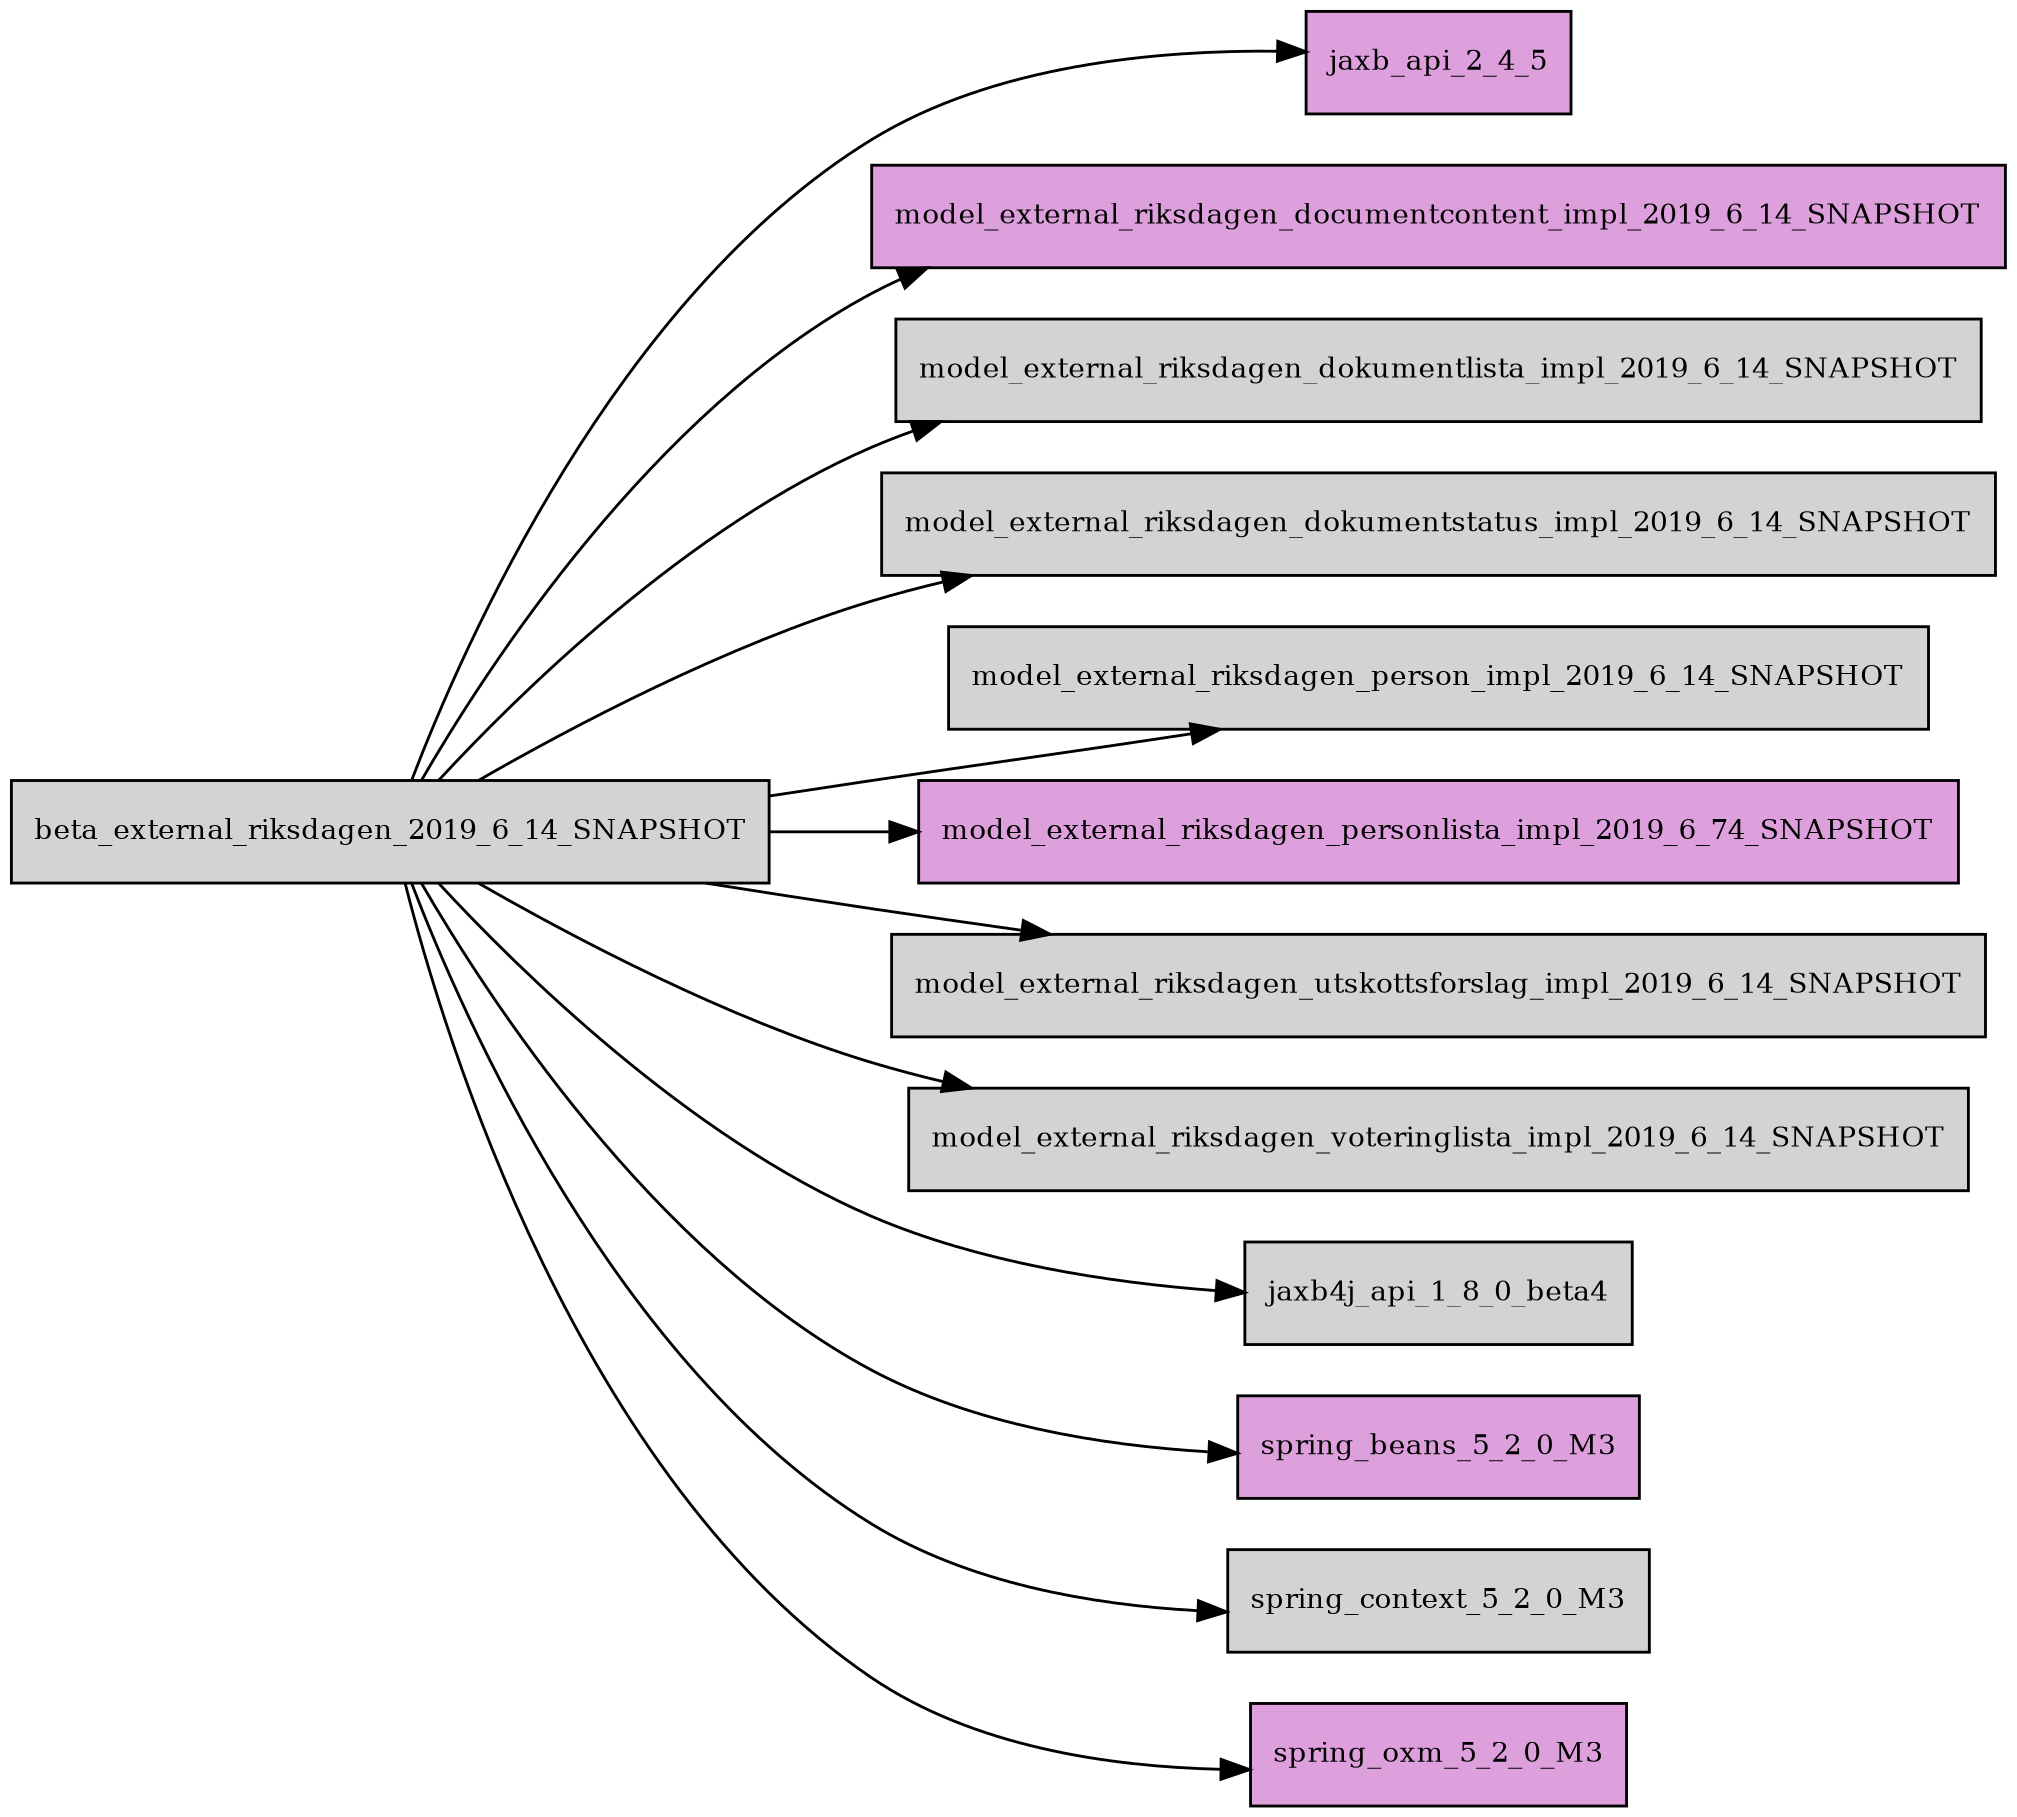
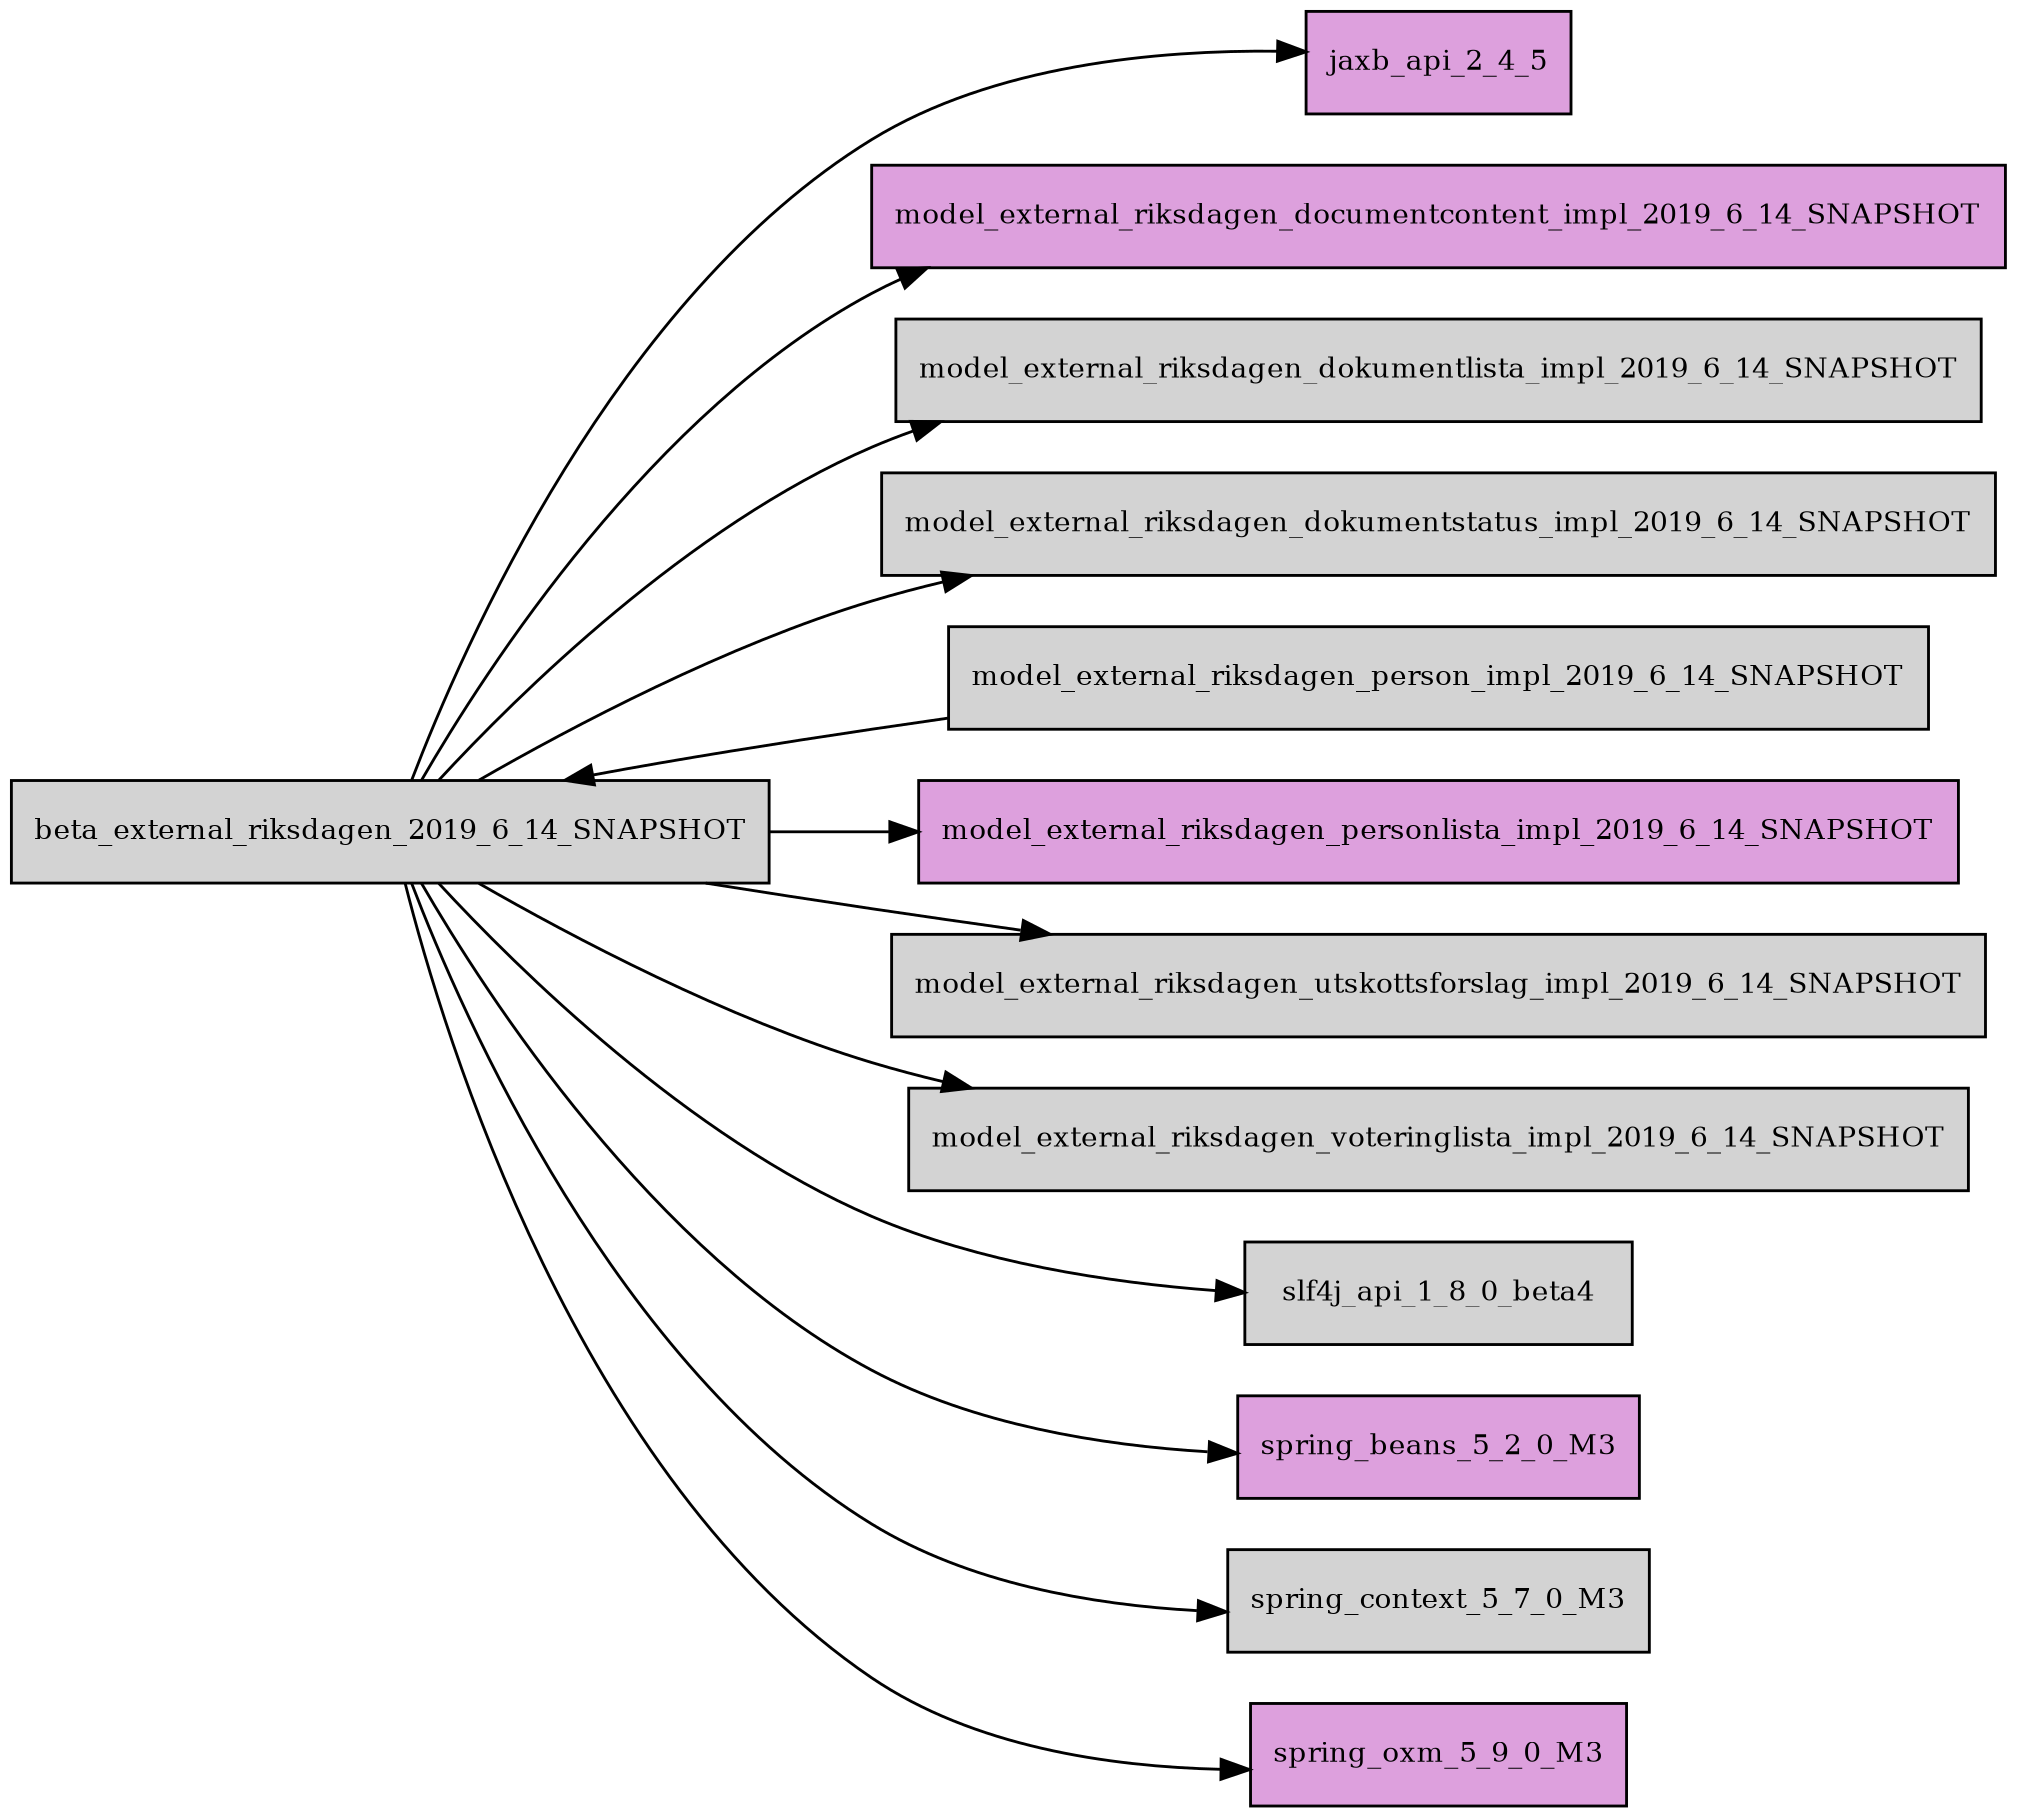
edge "beta_external_riksdagen_2019_6_14_SNAPSHOT" -> "model_external_riksdagen_person_impl_2019_6_14_SNAPSHOT": reversed
node "model_external_riksdagen_personlista_impl_2019_6_74_SNAPSHOT": label "model_external_riksdagen_personlista_impl_2019_6_74_SNAPSHOT" -> "model_external_riksdagen_personlista_impl_2019_6_14_SNAPSHOT"
node "jaxb4j_api_1_8_0_beta4": label "jaxb4j_api_1_8_0_beta4" -> "slf4j_api_1_8_0_beta4"
node "spring_context_5_2_0_M3": label "spring_context_5_2_0_M3" -> "spring_context_5_7_0_M3"
node "spring_oxm_5_2_0_M3": label "spring_oxm_5_2_0_M3" -> "spring_oxm_5_9_0_M3"
